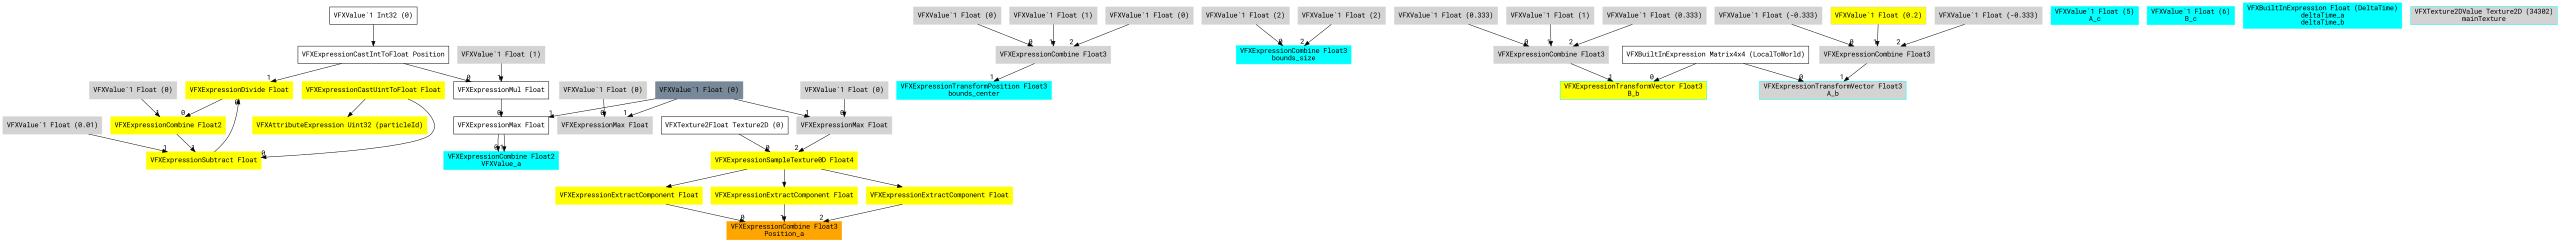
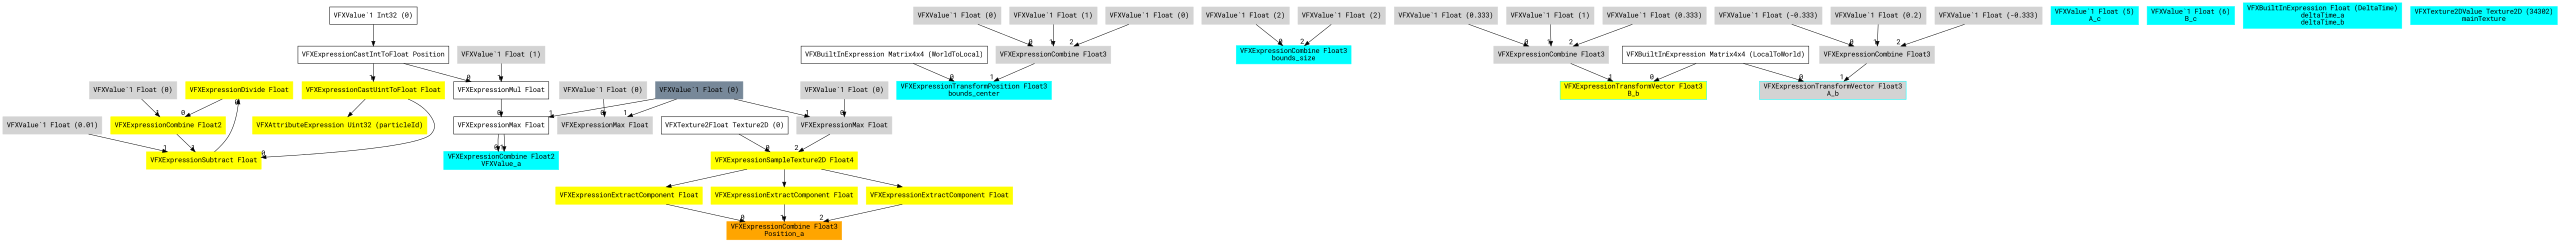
node "VFXValue`1 Float (0.2)": fillcolor yellow -> lightgray
node "VFXTexture2DValue Texture2D (34302) mainTexture": fillcolor lightgray -> cyan
node "VFXBuiltInExpression Matrix4x4 (WorldToLocal)": added
edge "VFXExpressionCastIntToFloat Position" -> "VFXExpressionDivide Float": now "VFXExpressionCastIntToFloat Position" -> "VFXExpressionCastUintToFloat Float"
node "VFXExpressionSampleTexture0D Float4": label "VFXExpressionSampleTexture0D Float4" -> "VFXExpressionSampleTexture2D Float4"
